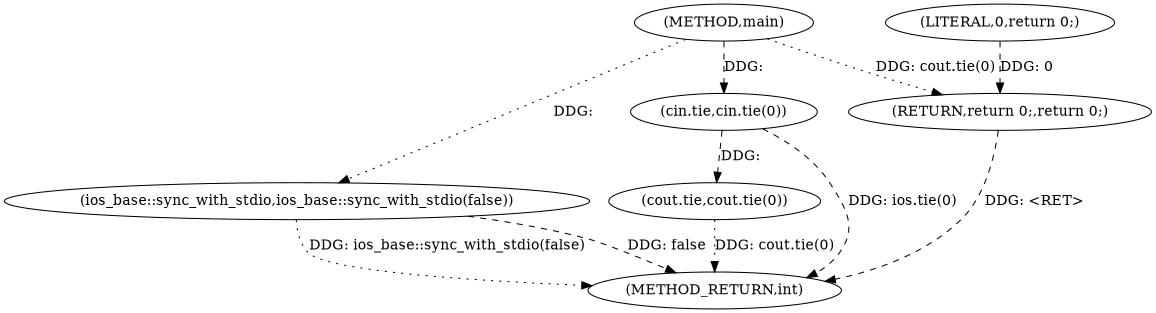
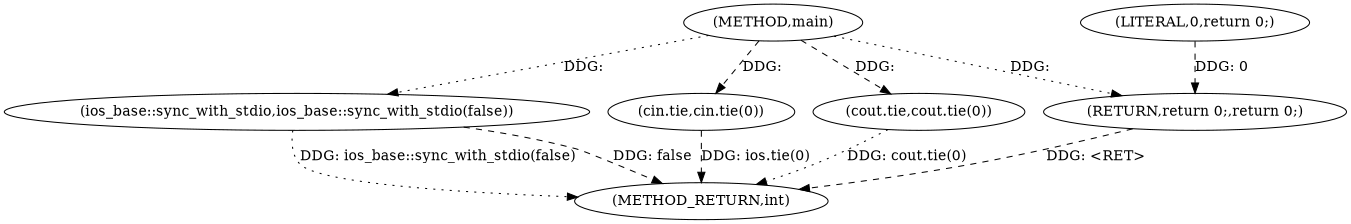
edge "(METHOD,main)" -> "(RETURN,return 0;,return 0;)": label "DDG: cout.tie(0)" -> "DDG: "
edge "(cin.tie,cin.tie(0))" -> "(cout.tie,cout.tie(0))": now "(METHOD,main)" -> "(cout.tie,cout.tie(0))"
